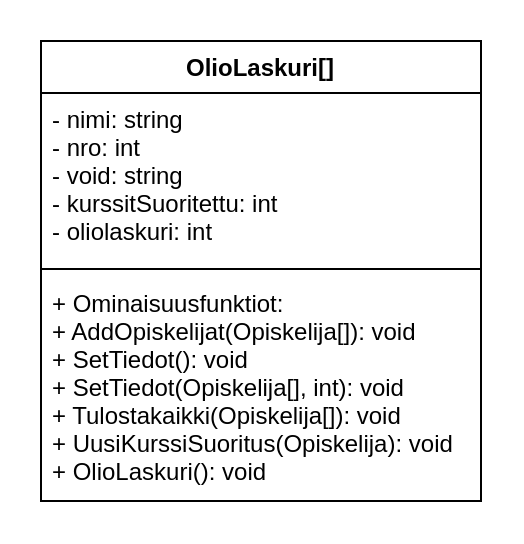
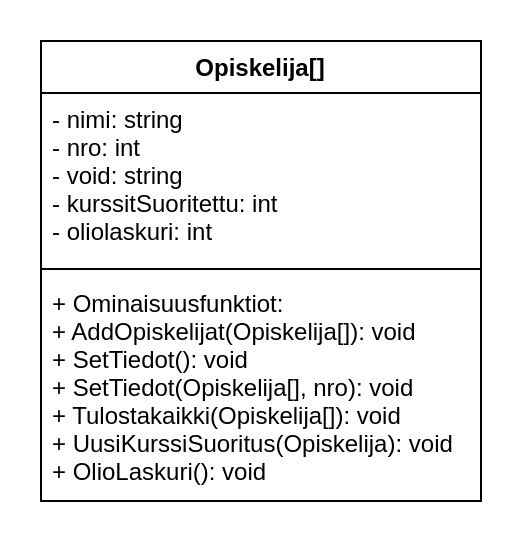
node "OlioLaskuri[]": label "OlioLaskuri[]" -> "Opiskelija[]"
node "+ Ominaisuusfunktiot: + AddOpiskelijat(Opiskelija[]): void + SetTiedot(): void + SetTiedot(Opiskelija[], int): void + Tulostakaikki(Opiskelija[]): void + UusiKurssiSuoritus(Opiskelija): void + OlioLaskuri(): void": label "+ Ominaisuusfunktiot: + AddOpiskelijat(Opiskelija[]): void + SetTiedot(): void + SetTiedot(Opiskelija[], int): void + Tulostakaikki(Opiskelija[]): void + UusiKurssiSuoritus(Opiskelija): void + OlioLaskuri(): void" -> "+ Ominaisuusfunktiot: + AddOpiskelijat(Opiskelija[]): void + SetTiedot(): void + SetTiedot(Opiskelija[], nro): void + Tulostakaikki(Opiskelija[]): void + UusiKurssiSuoritus(Opiskelija): void + OlioLaskuri(): void"
